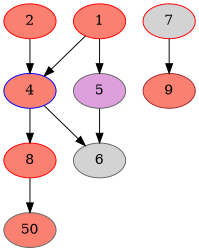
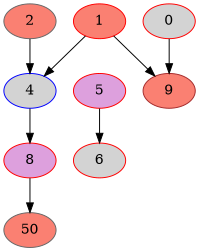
node "2": color red -> gray40
node "7": label "7" -> "0"
edge "1" -> "5": now "1" -> "9"
node "4": fillcolor salmon -> lightgrey
node "5": color gray40 -> red
edge "4" -> "6": removed
node "8": fillcolor salmon -> plum
node "6": color gray40 -> red
